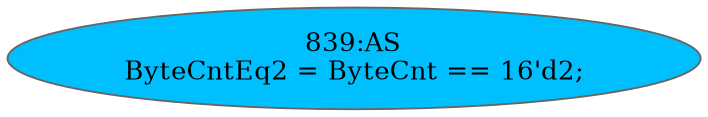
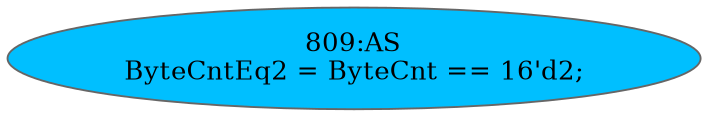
node "839:AS ByteCntEq2 = ByteCnt == 16'd2;": label "839:AS ByteCntEq2 = ByteCnt == 16'd2;" -> "809:AS ByteCntEq2 = ByteCnt == 16'd2;"
